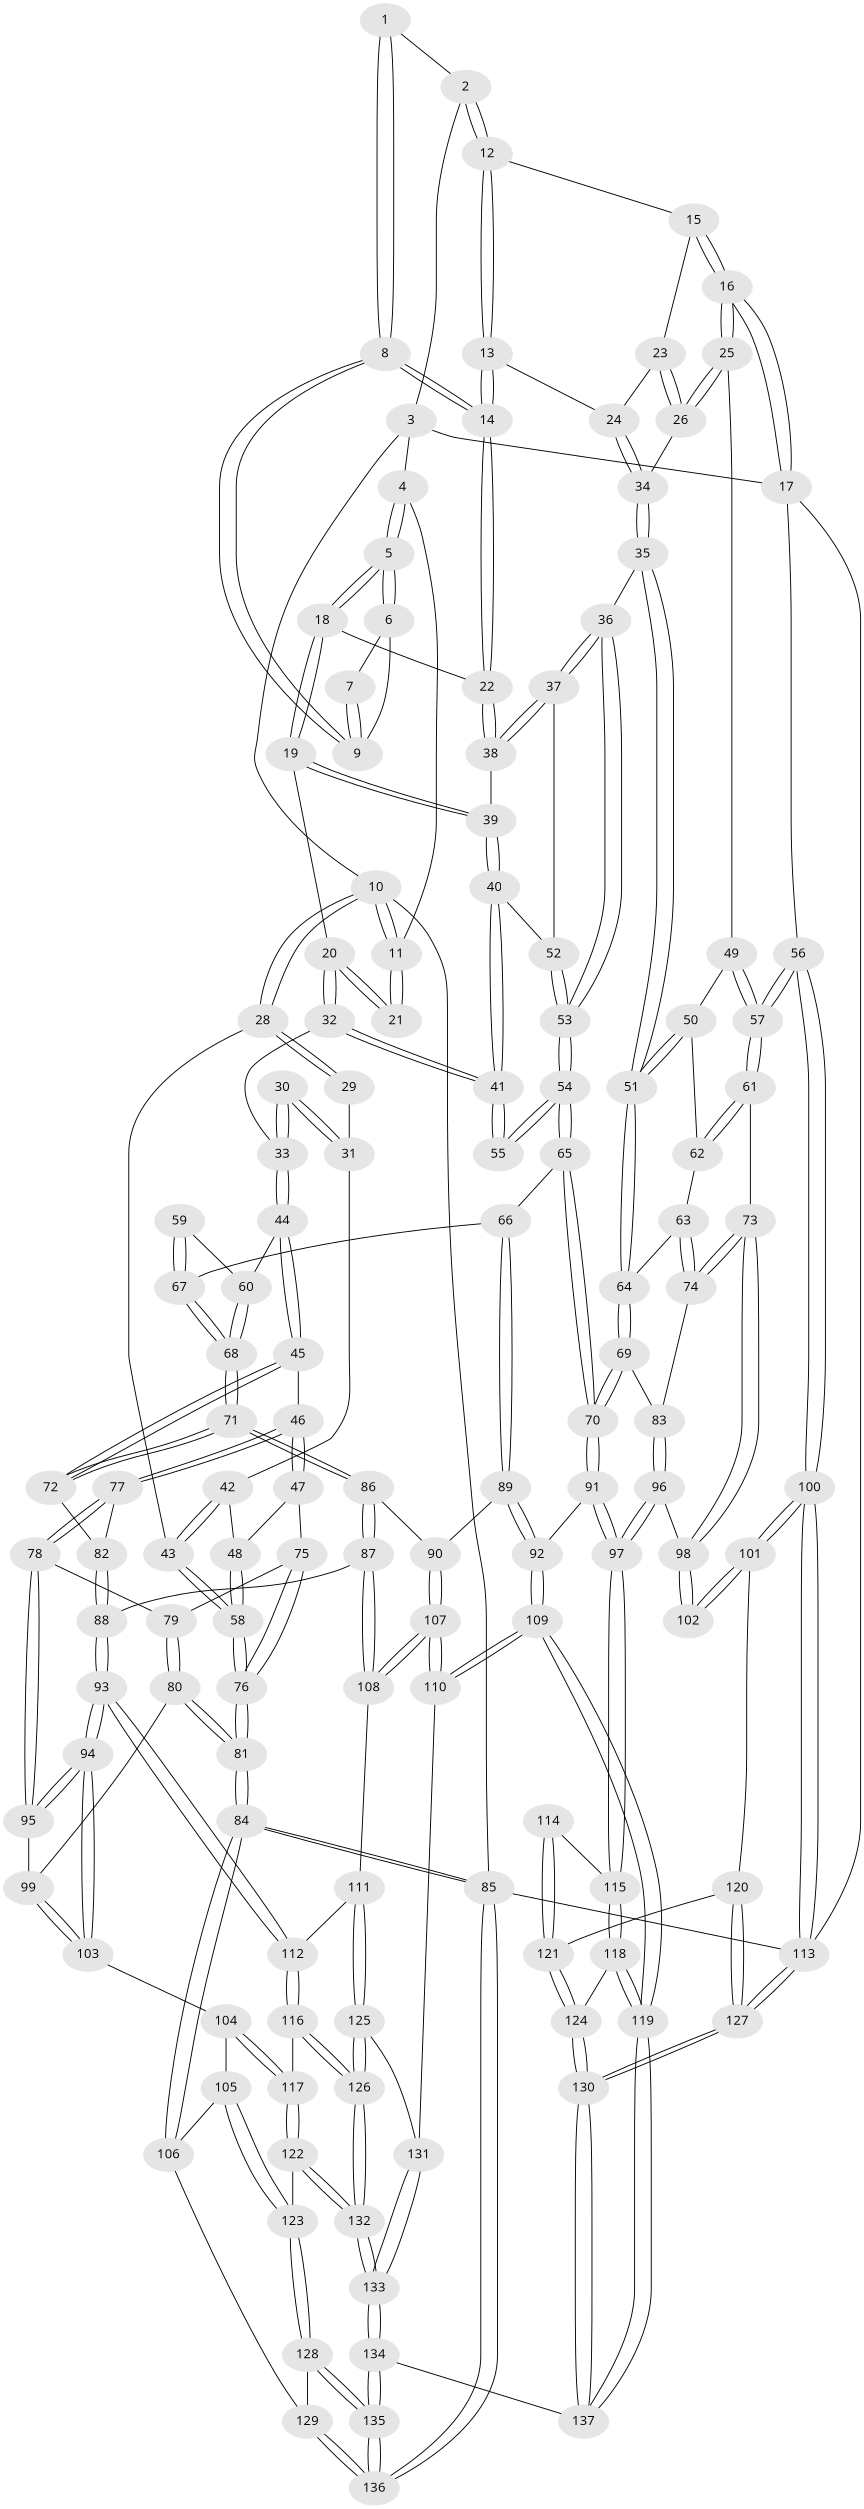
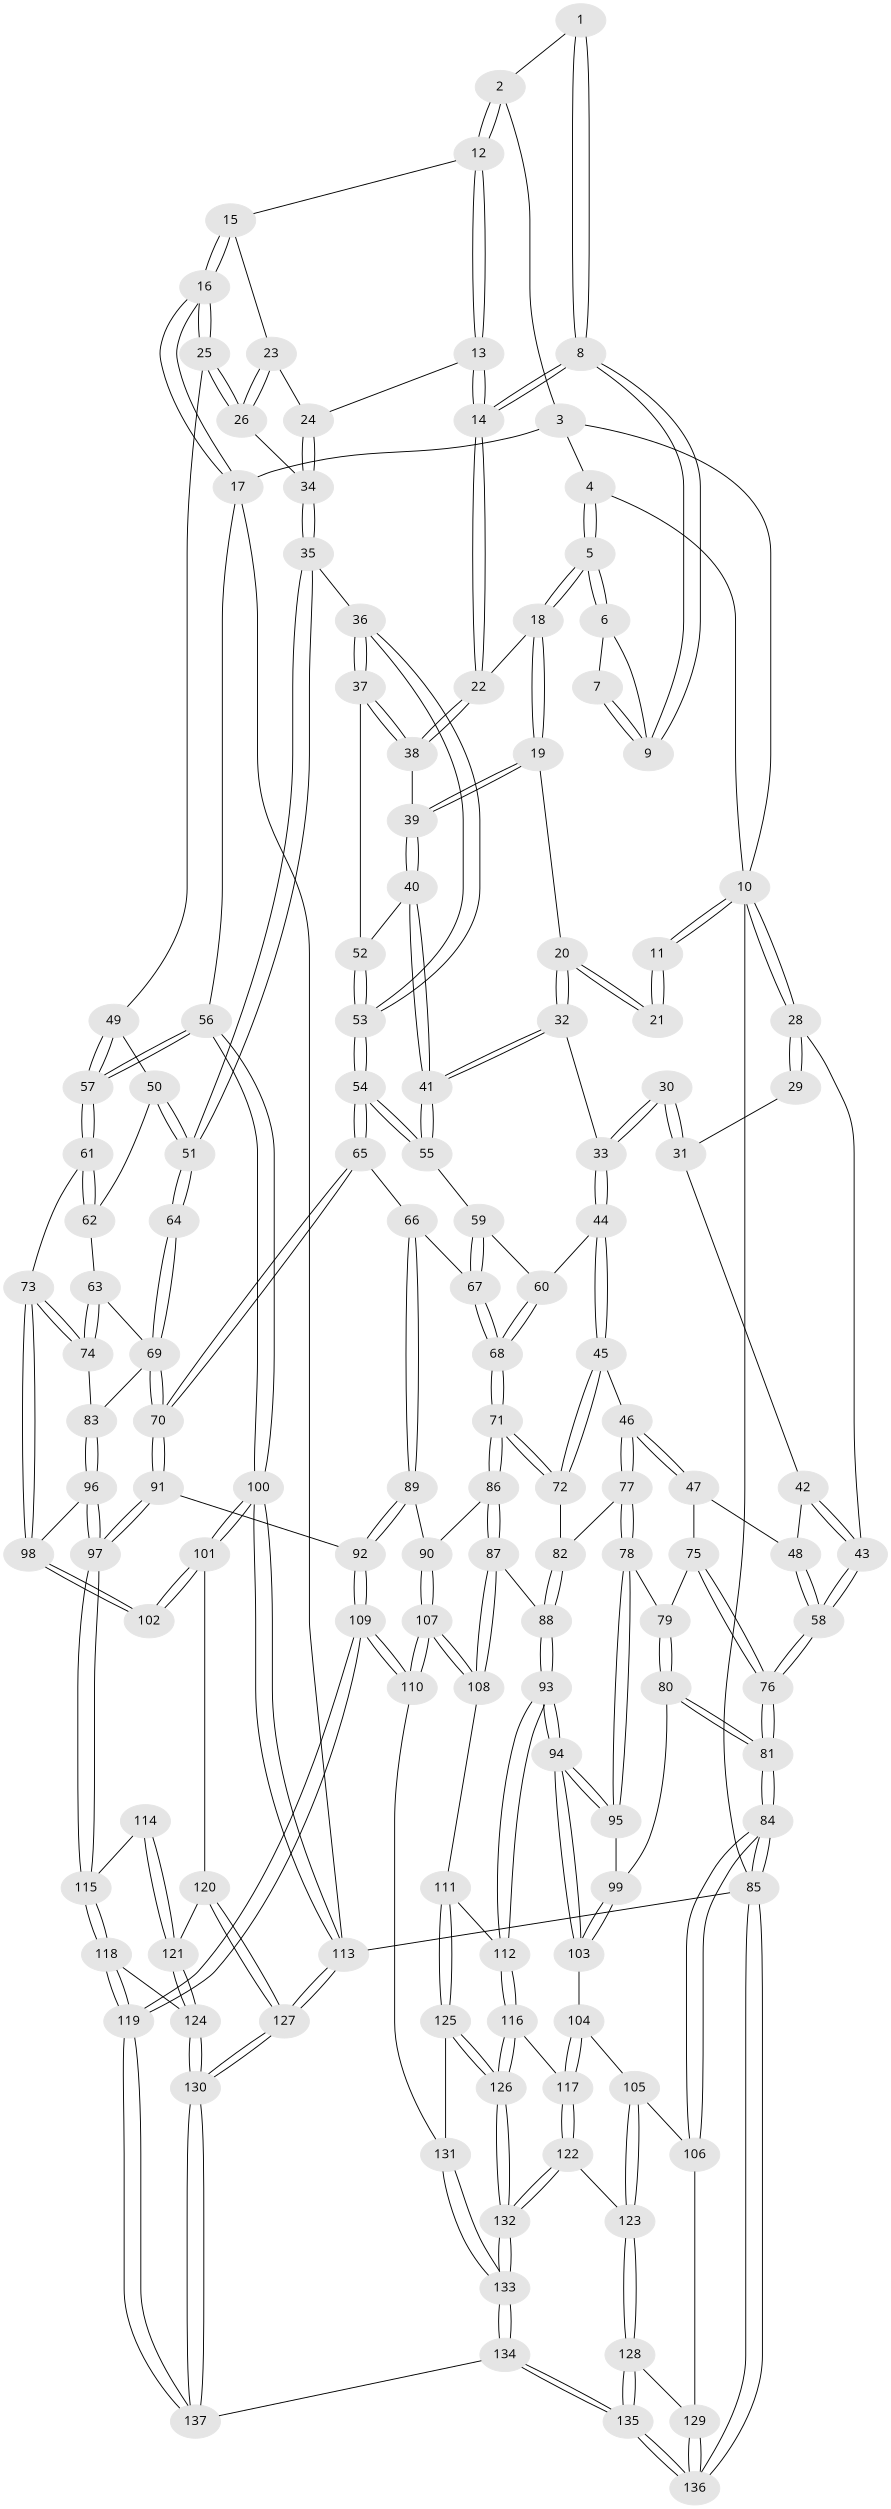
edge "4" -- "11": now "4" -- "10"
edge "55" -- "59": added
edge "63" -- "64": now "63" -- "69"
